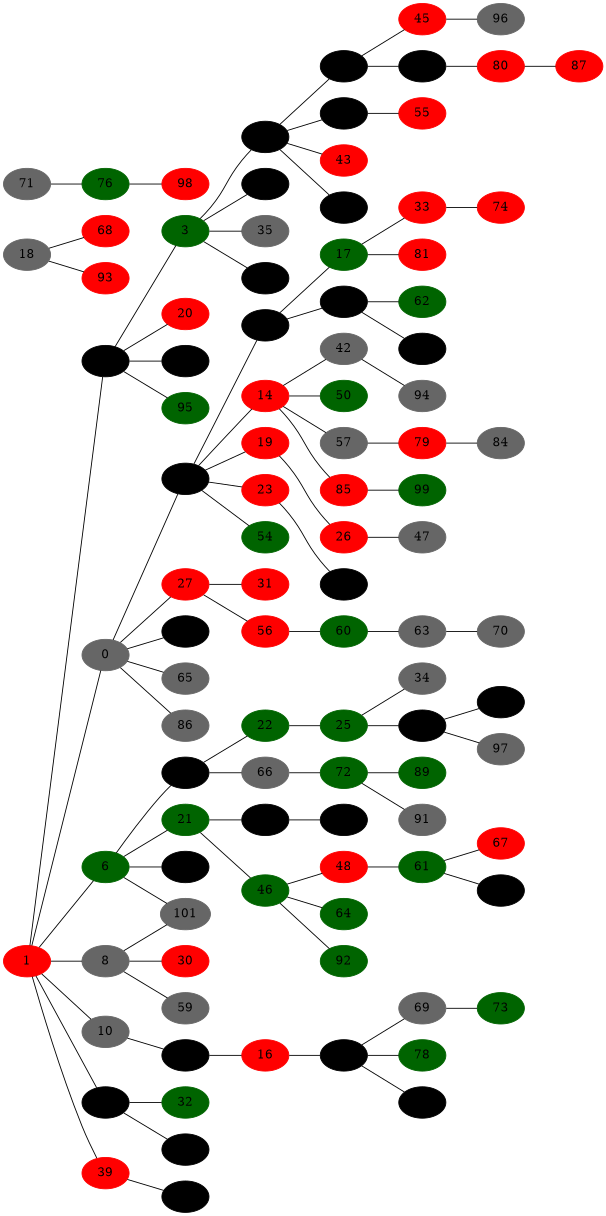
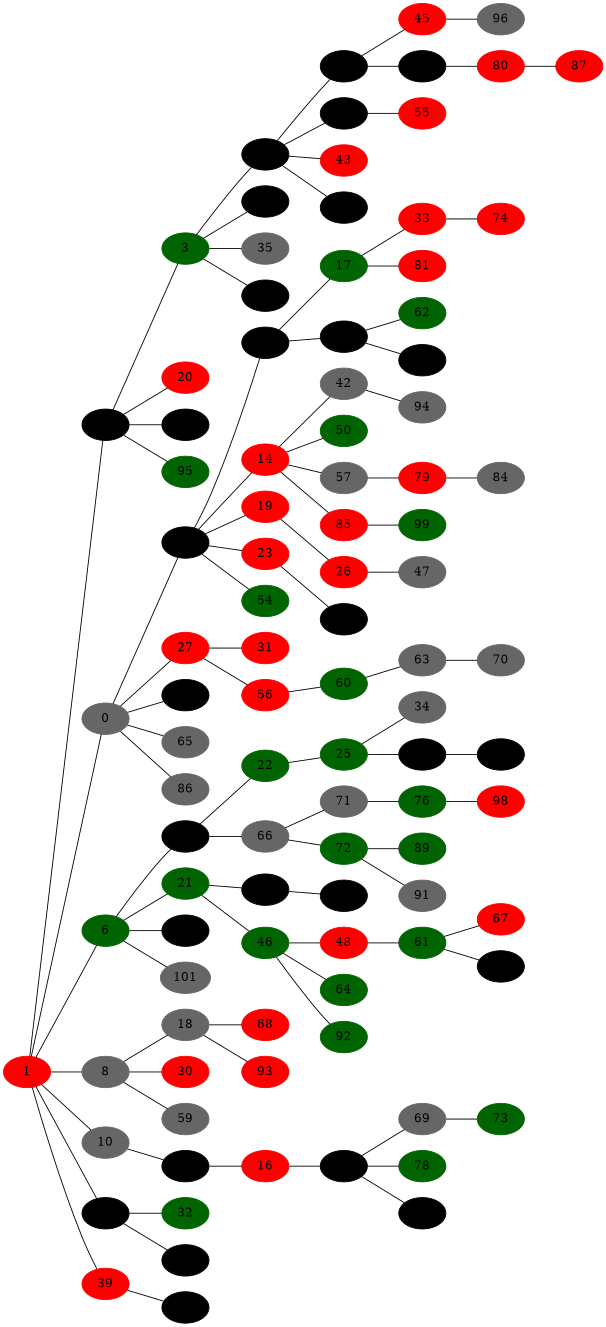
node "97": removed
edge "71" -- "66": added
edge "101" -- "8": now "18" -- "8"
